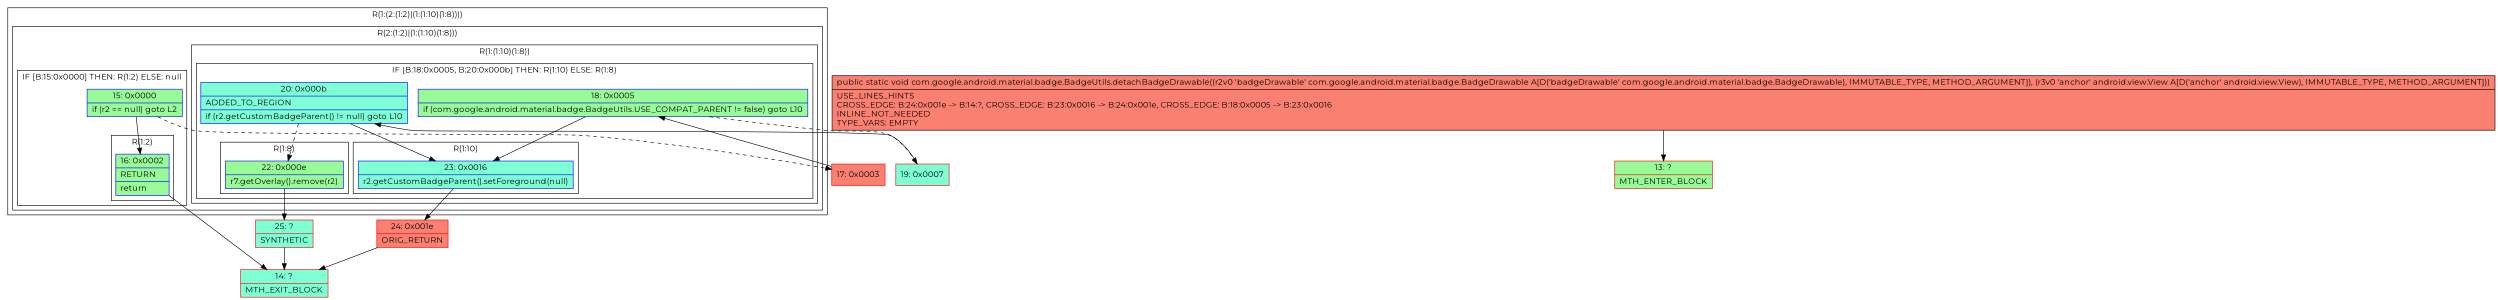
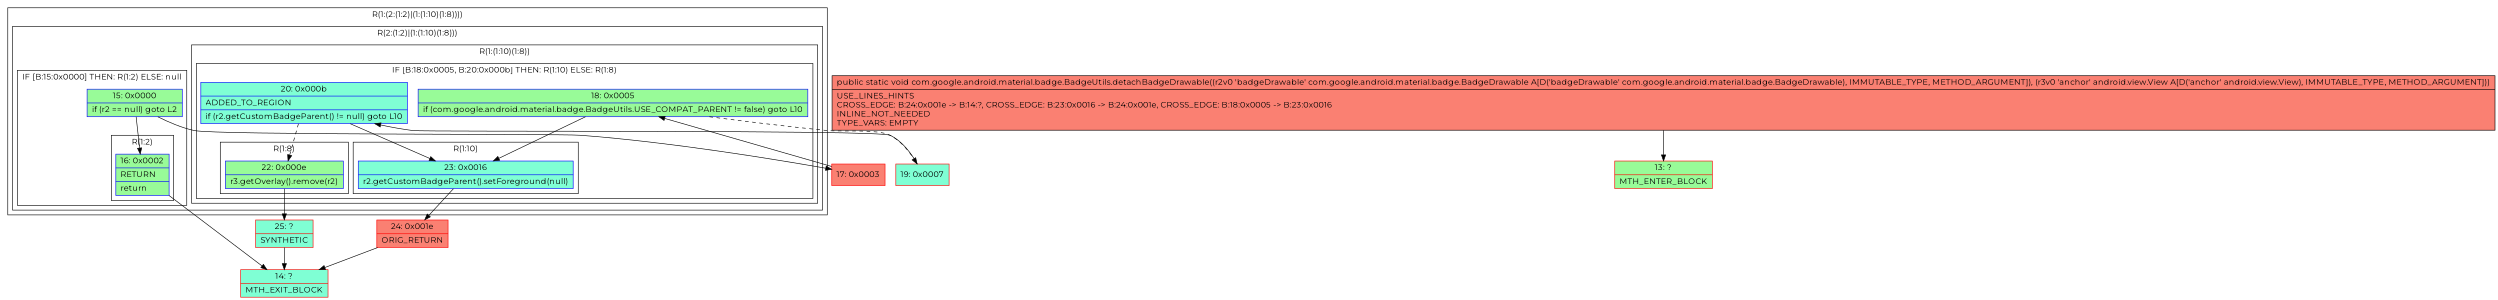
edge "15: 0x0000" -> "17: 0x0003": style dashed -> solid
node "22: 0x000e": text "r7.getOverlay().remove(r2)" -> "r3.getOverlay().remove(r2)"
